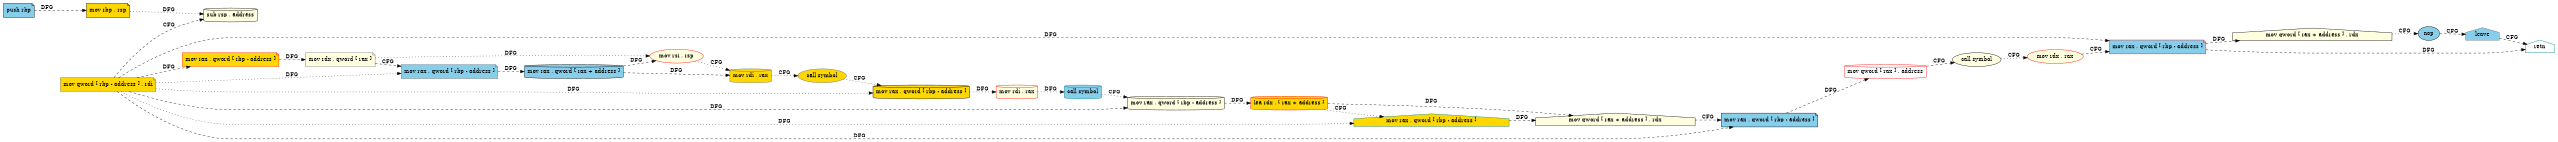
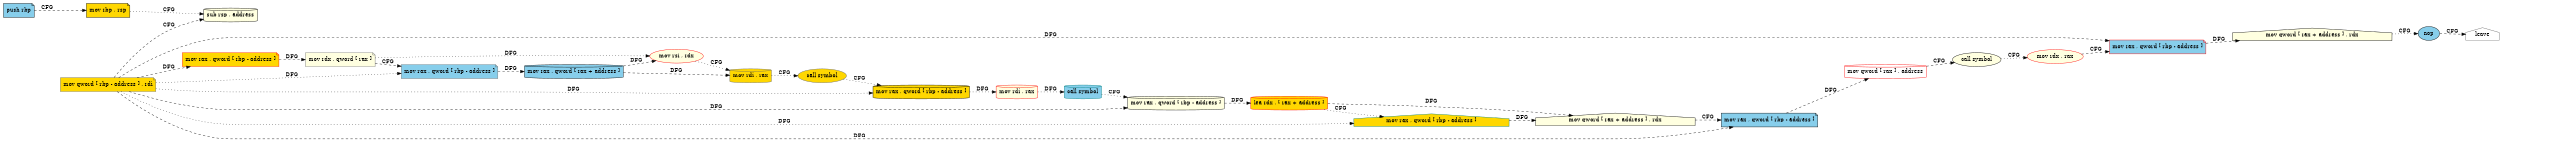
edge "push rbp" -> "mov rbp , rsp": label "DFG" -> "CFG"
edge "mov rbp , rsp" -> "sub rsp , address": label "DFG" -> "CFG"
node "leave": fillcolor skyblue -> white
node "retn": removed
node "mov rsi , rsp": label "mov rsi , rsp" -> "mov rsi , rdx"
